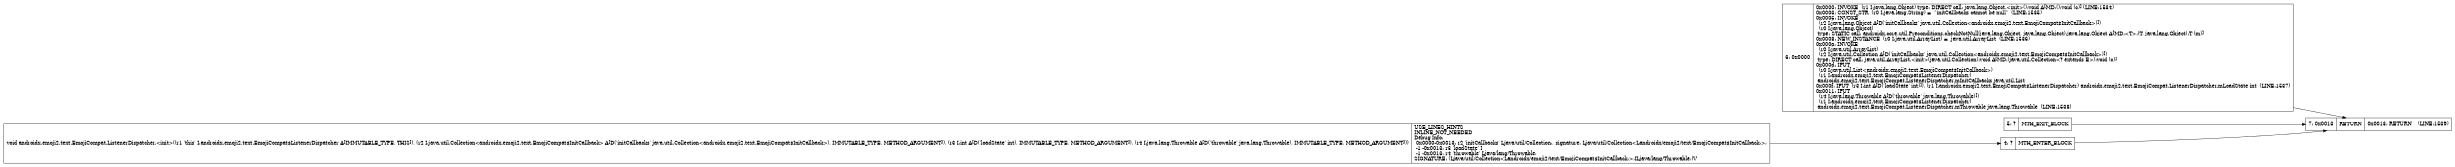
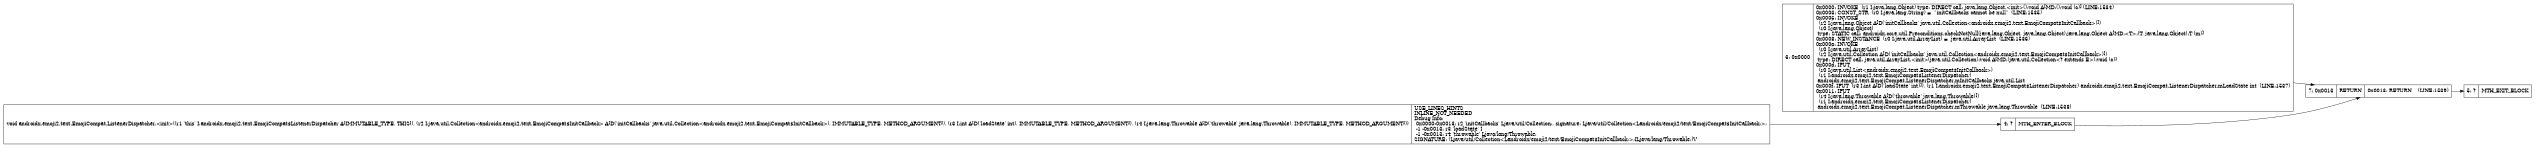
edge "5: ?" -> "7: 0x0013": reversed
